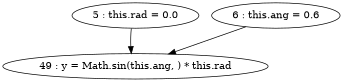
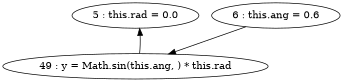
edge "5 : this.rad = 0.0" -> "49 : y = Math.sin(this.ang, ) * this.rad": reversed
